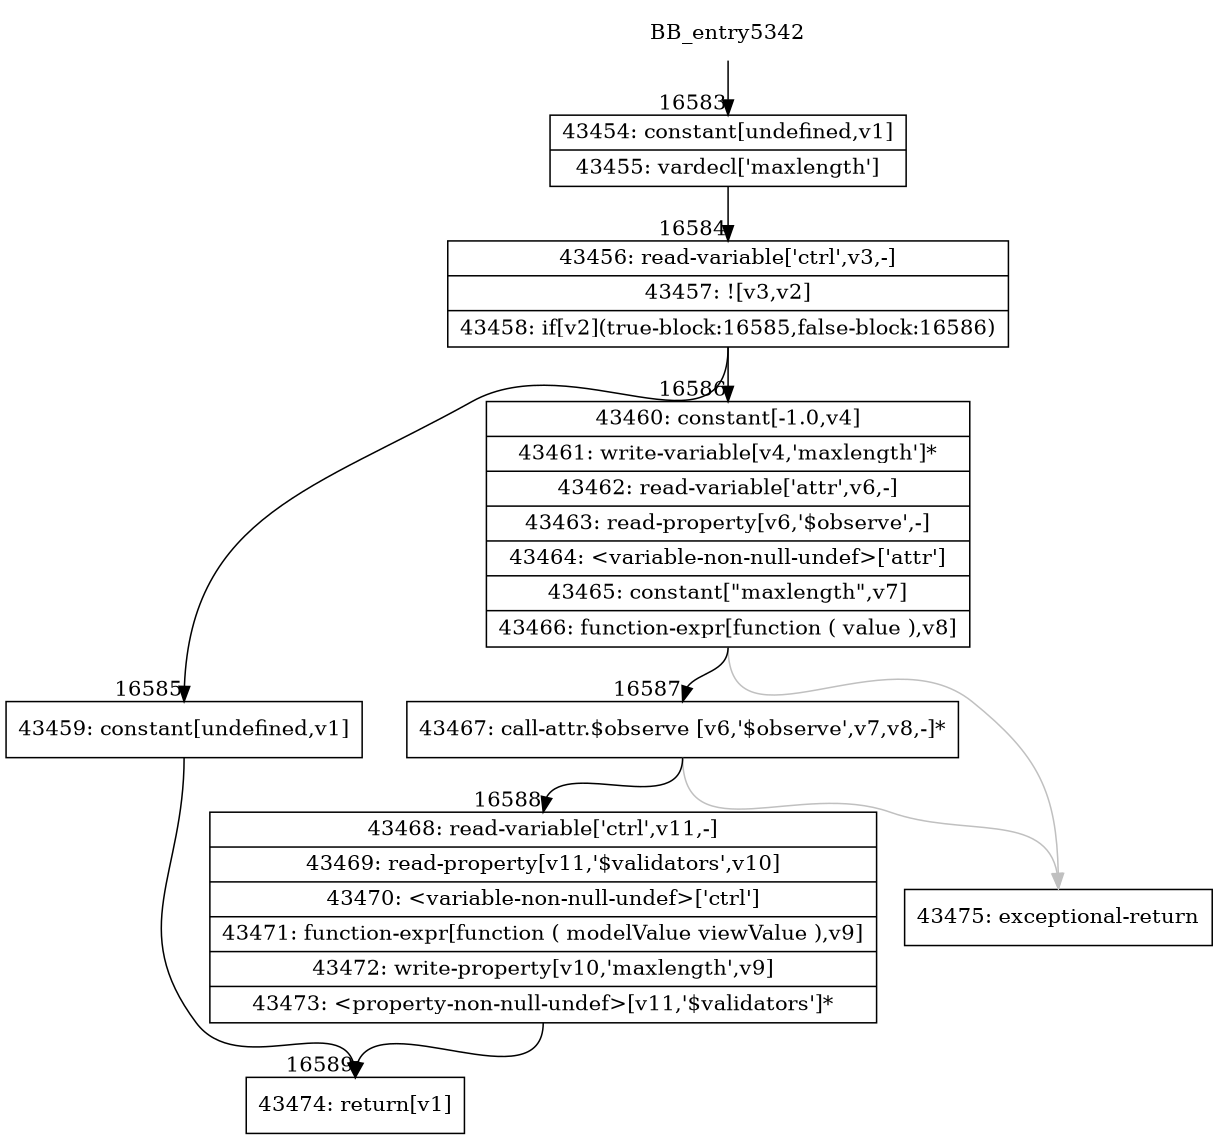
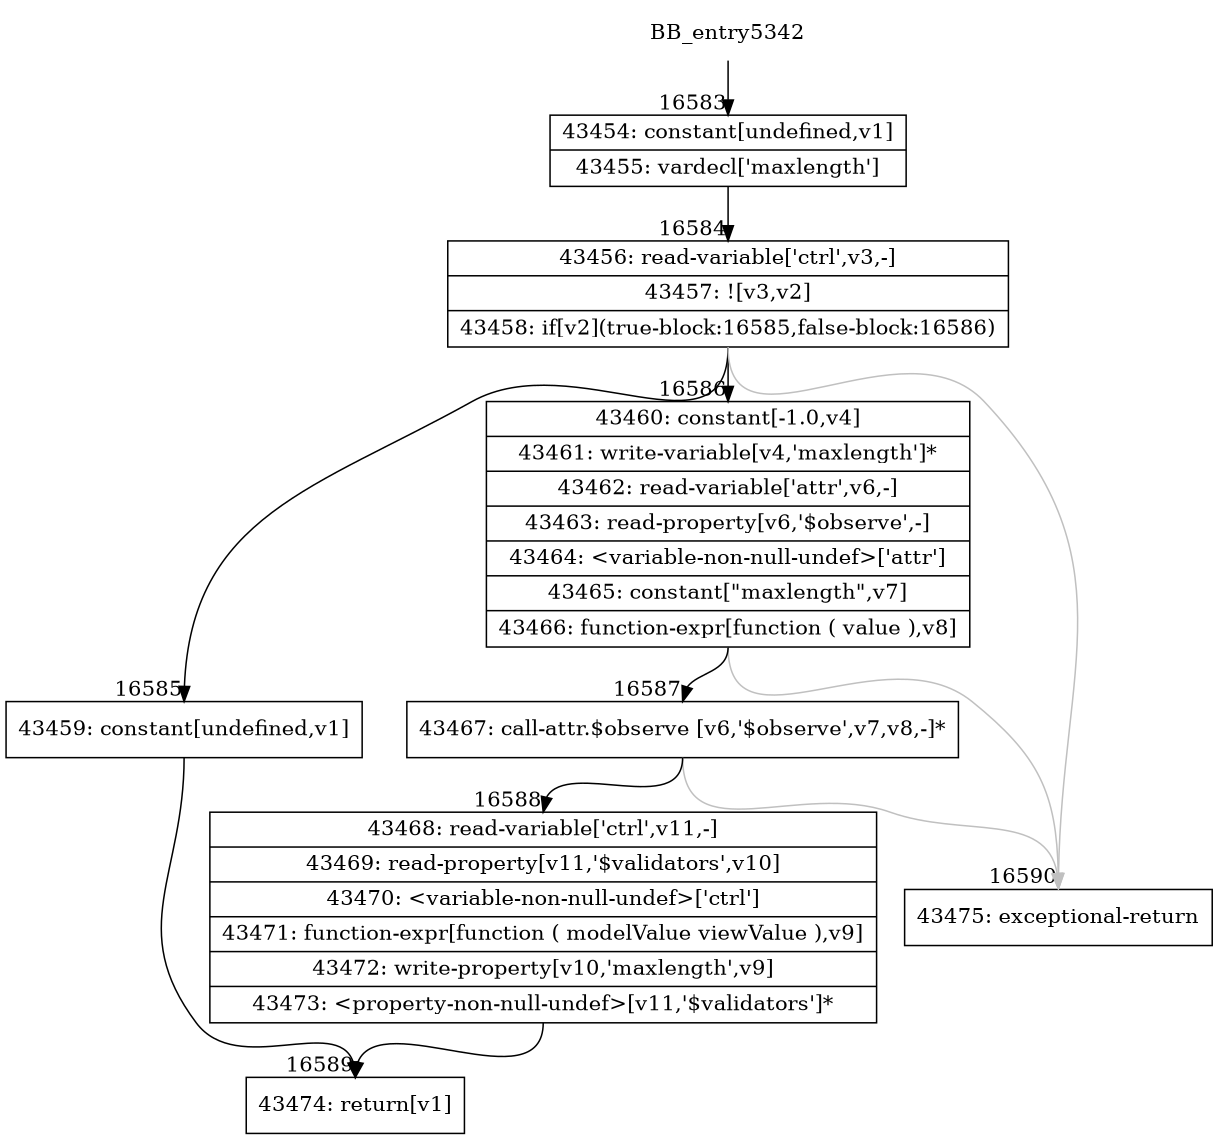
edge "43456: read-variable['ctrl',v3,-]" -> "43475: exceptional-return": added
